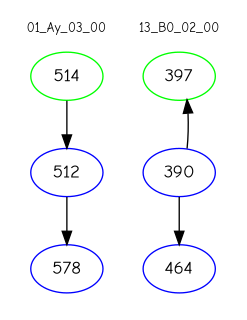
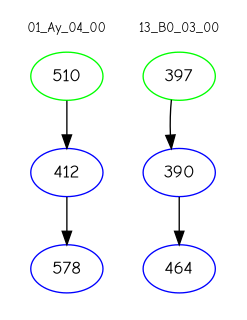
cluster "01_Ay_03_00": label "01_Ay_03_00" -> "01_Ay_04_00"
cluster "13_B0_02_00": label "13_B0_02_00" -> "13_B0_03_00"
node "514": label "514" -> "510"
edge "390" -> "397": reversed
node "512": label "512" -> "412"
